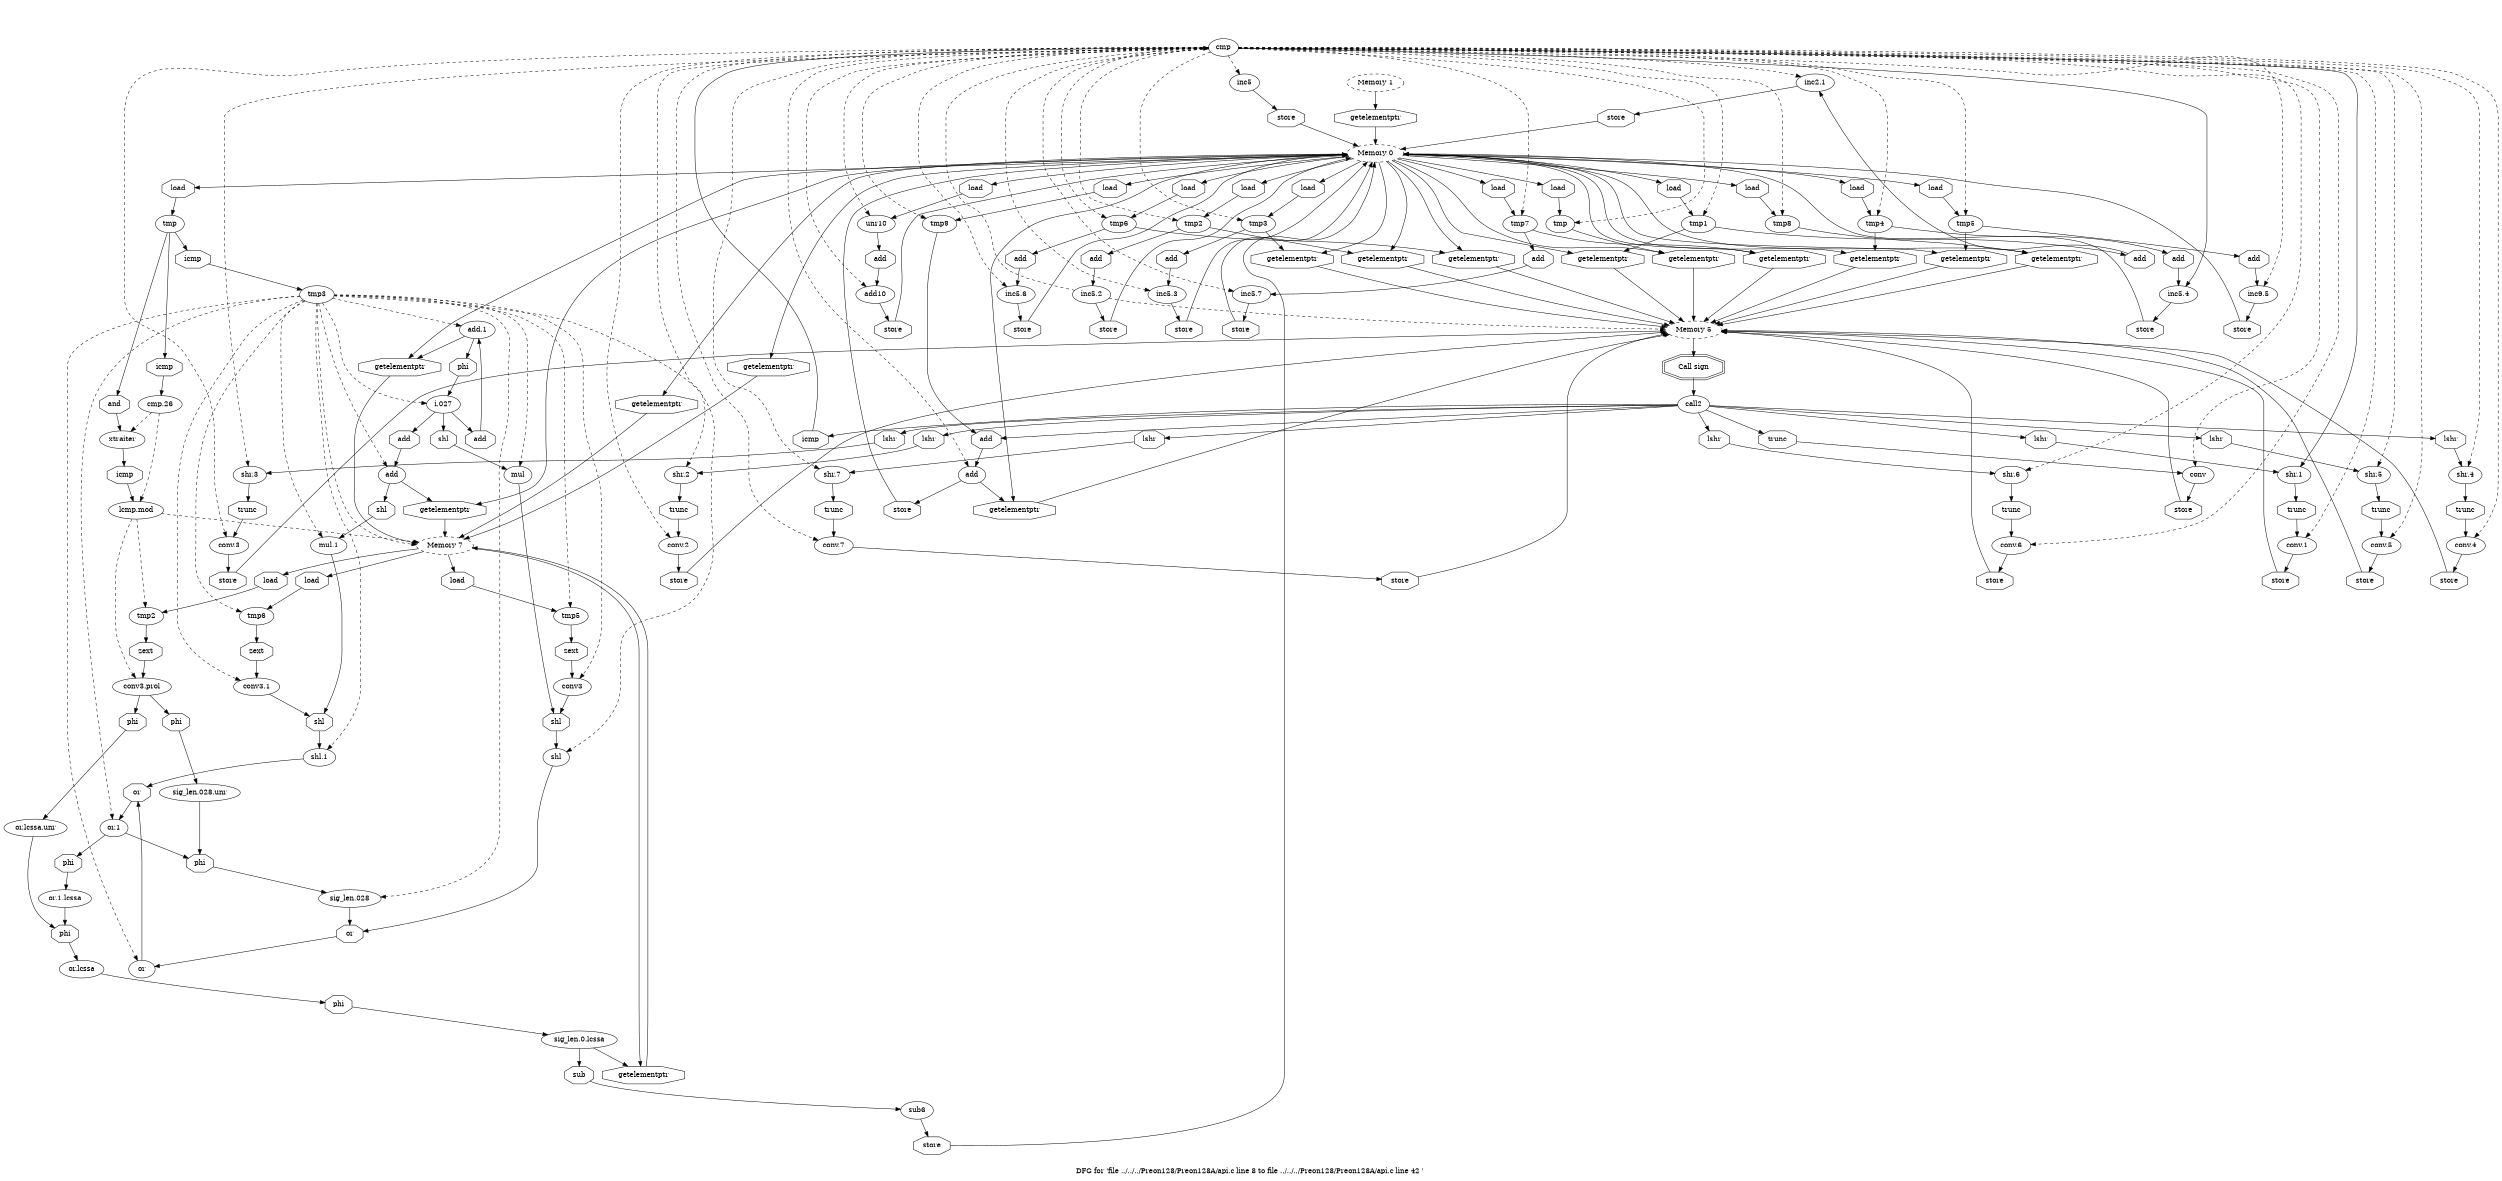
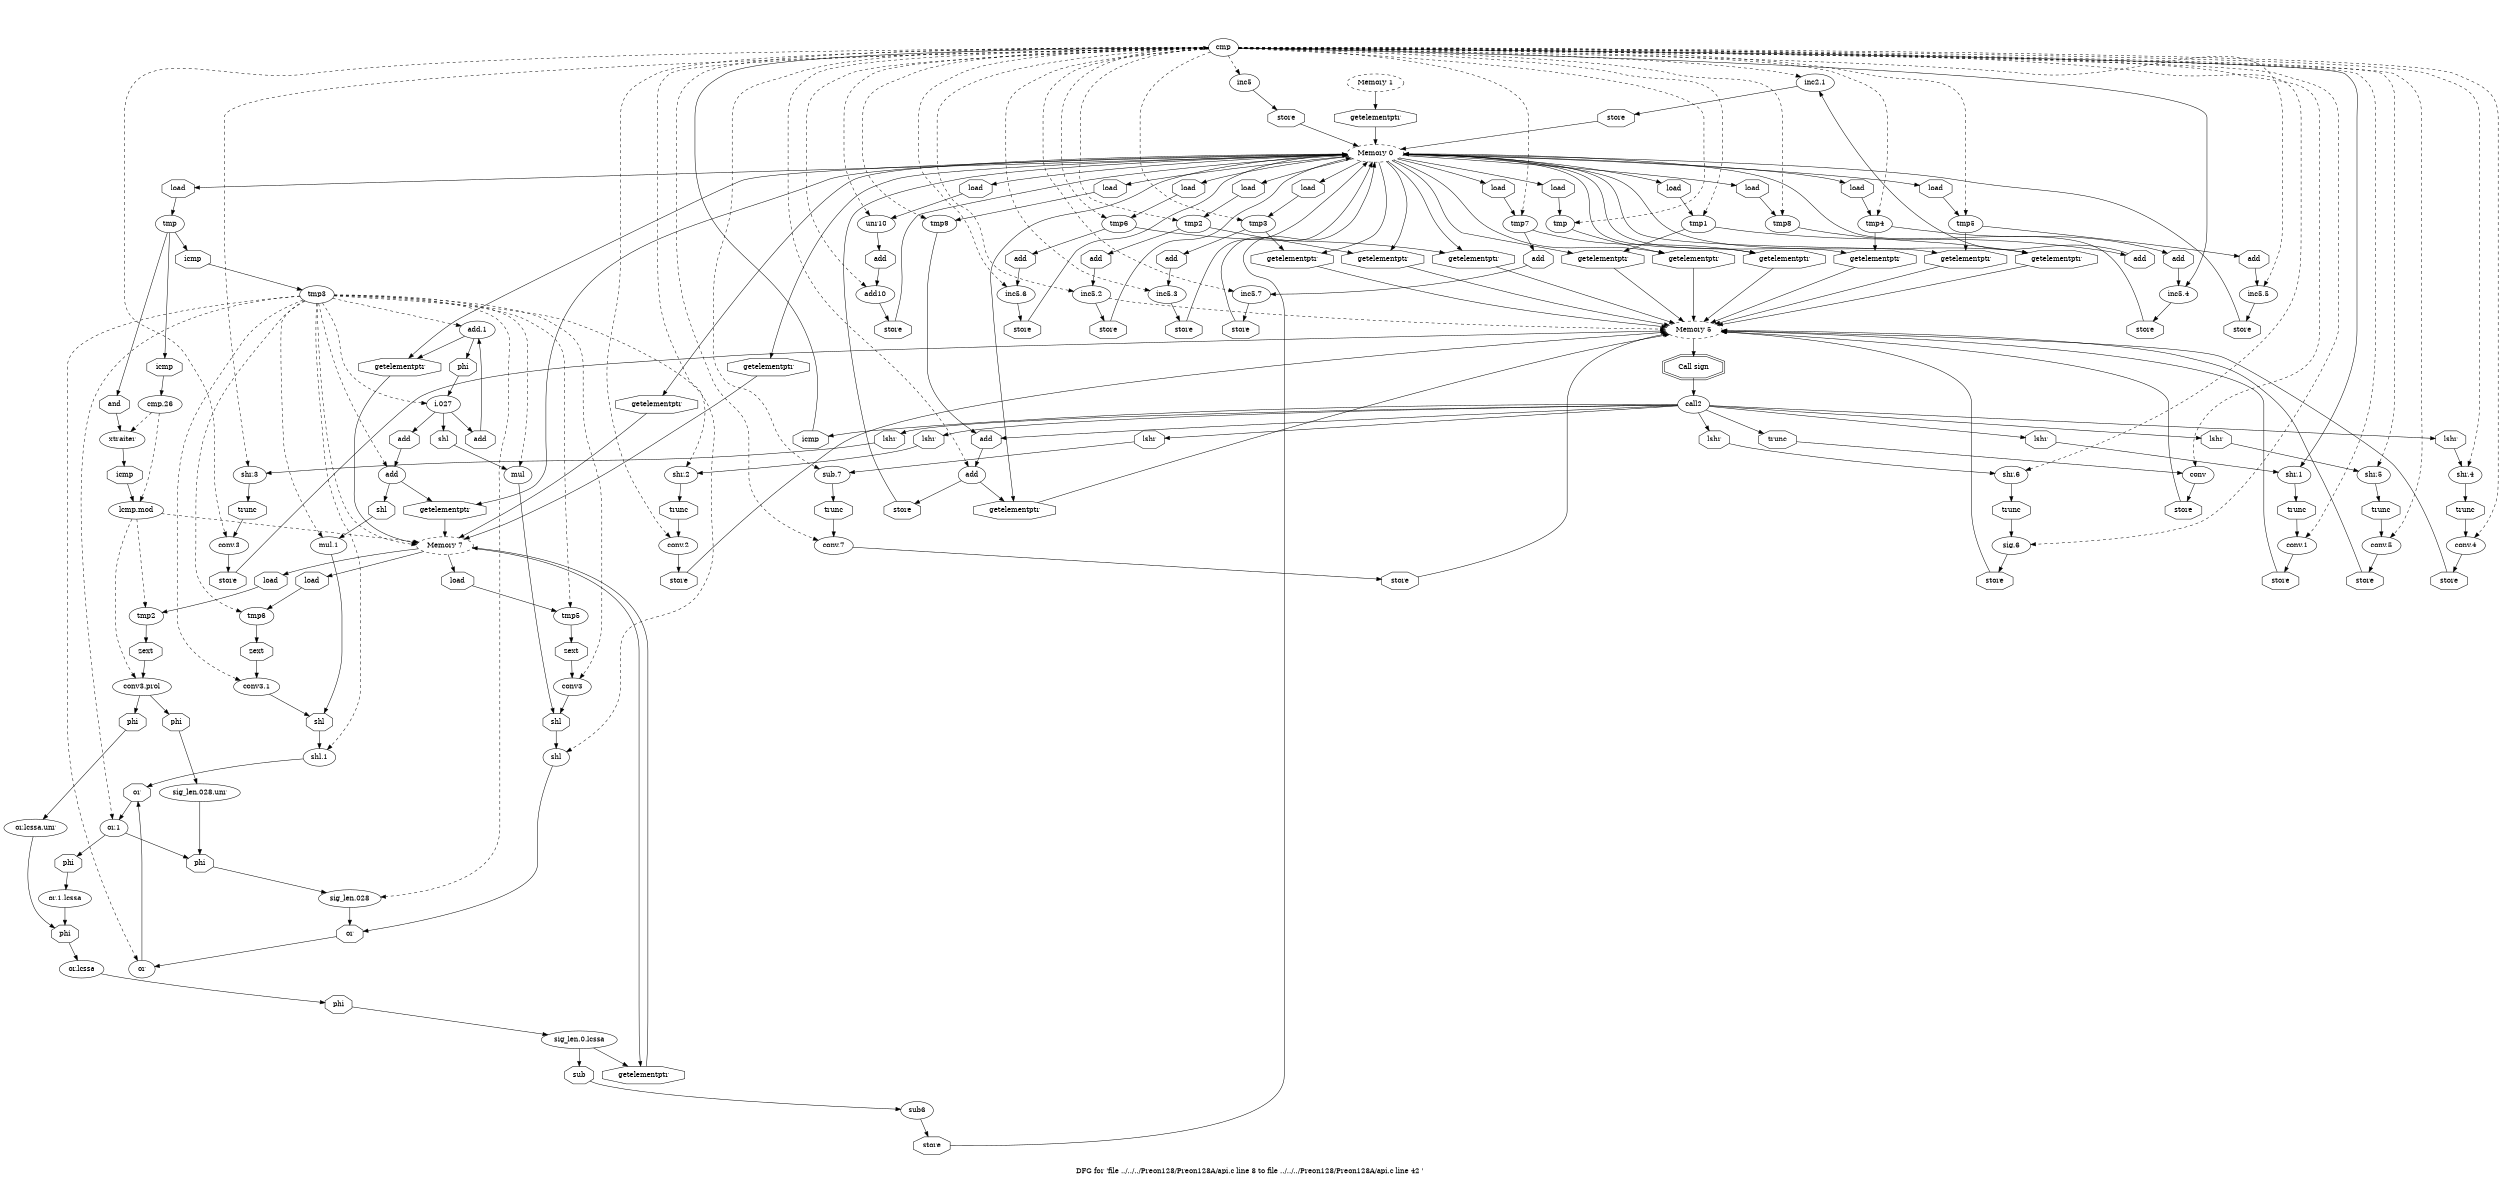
edge "inc5.2" -> "cmp": reversed
node "inc9.5": label "inc9.5" -> "inc5.5"
node "shr.7": label "shr.7" -> "sub.7"
node "conv.6": label "conv.6" -> "sig.6"
